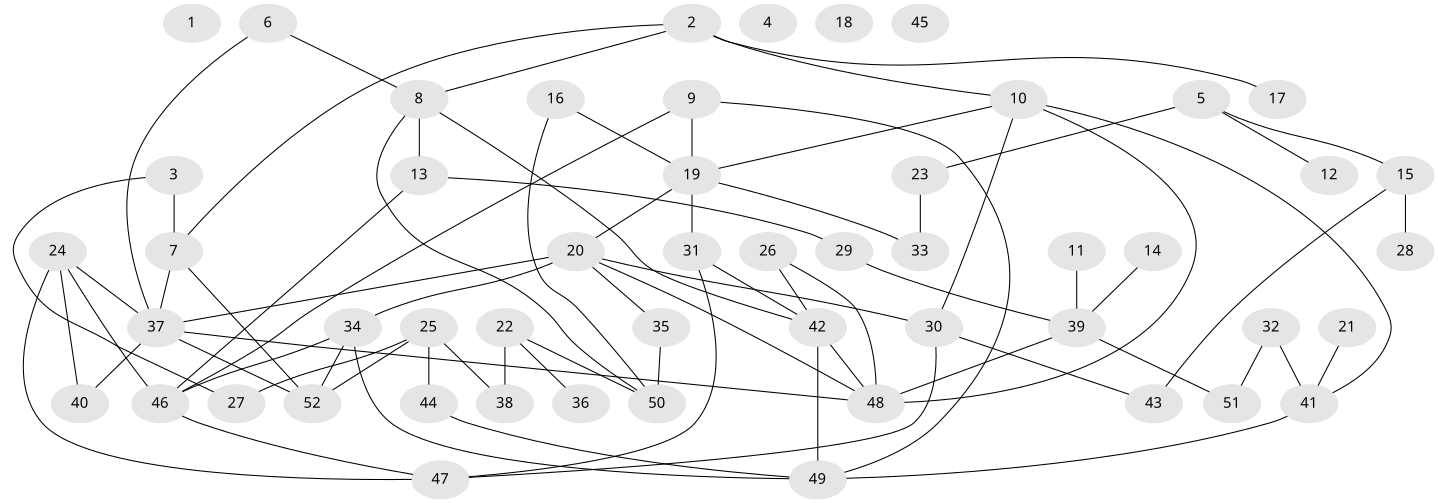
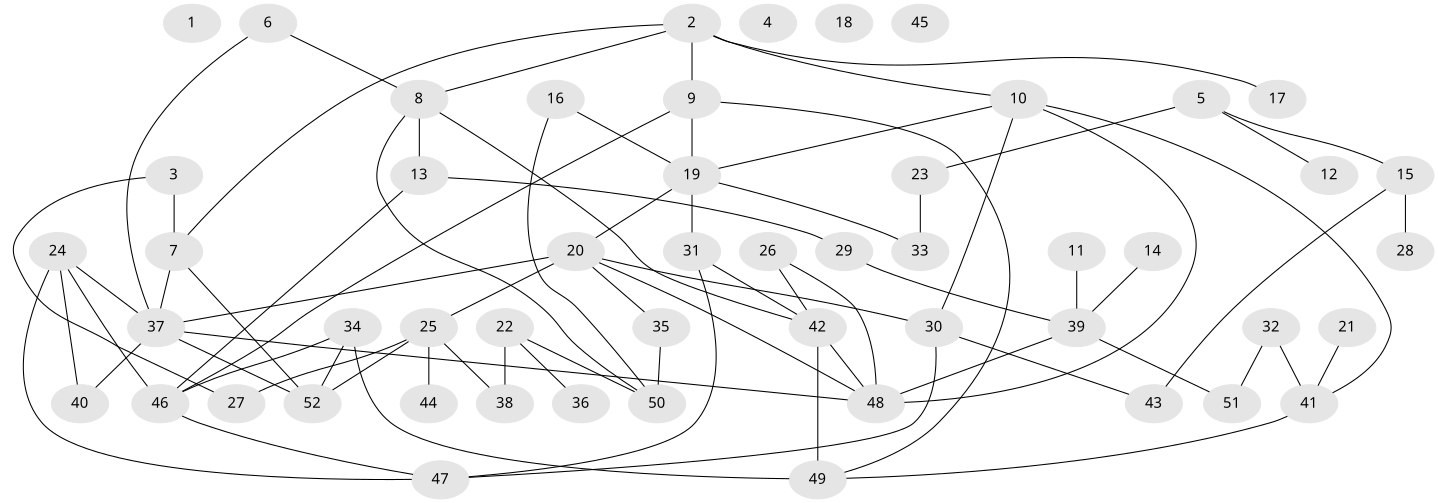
edge "2" -- "9": added
edge "20" -- "34": now "20" -- "25"
edge "44" -- "49": removed
